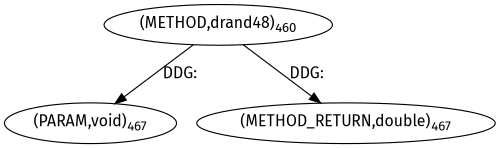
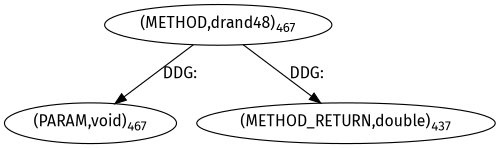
node "(METHOD,drand48)": text "460" -> "467"
node "(METHOD_RETURN,double)": text "467" -> "437"
